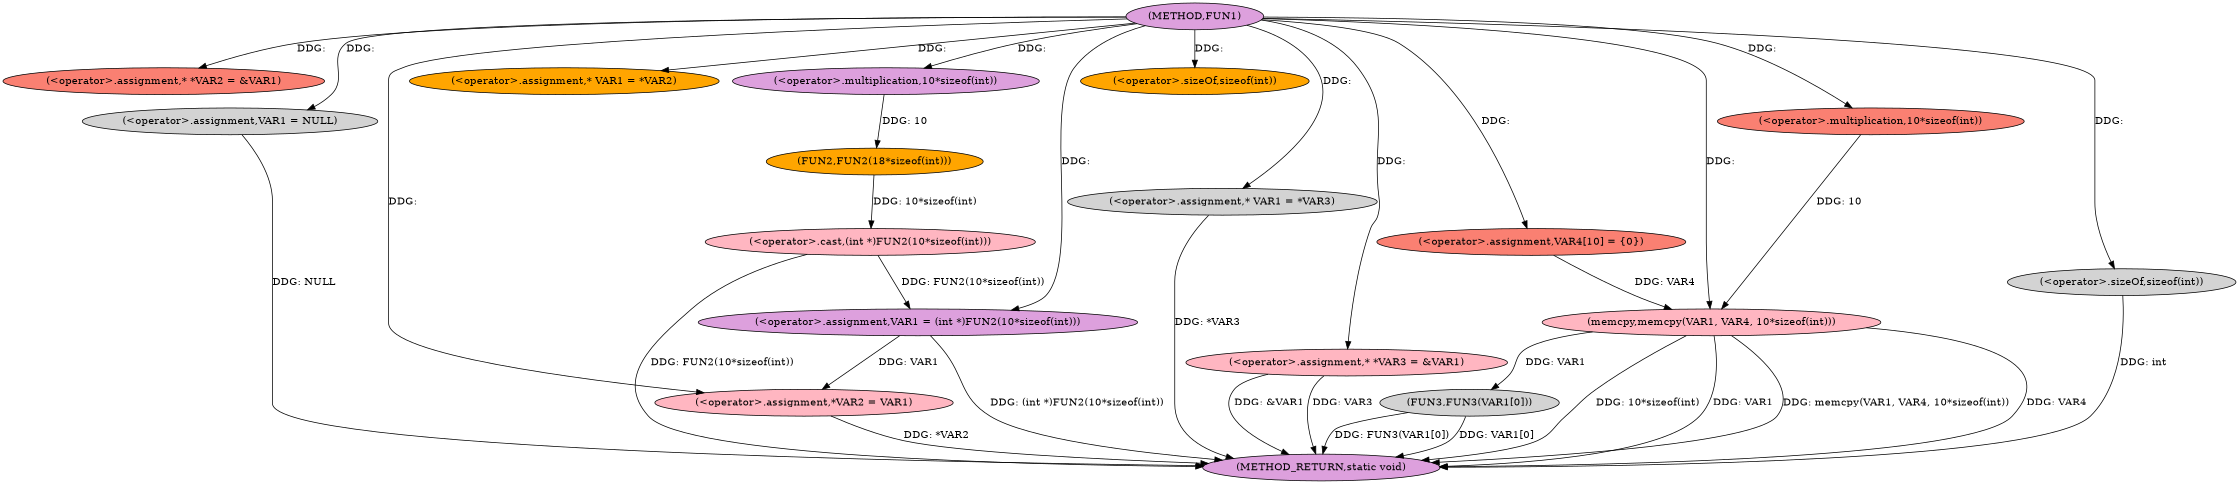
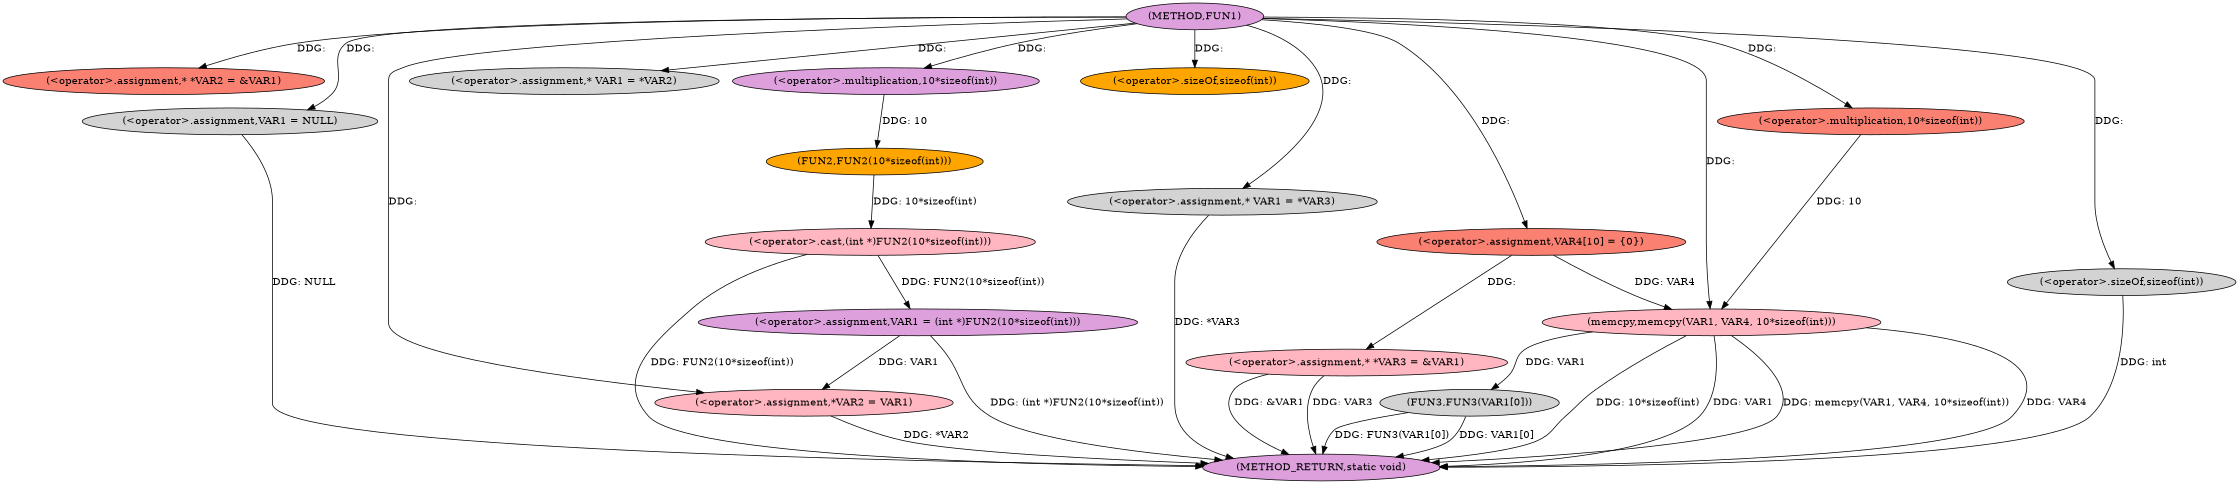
node "(<operator>.assignment,* VAR1 = *VAR2)": fillcolor orange -> lightgrey
edge "(METHOD,FUN1)" -> "(<operator>.assignment,* *VAR3 = &VAR1)": now "(<operator>.assignment,VAR4[10] = {0})" -> "(<operator>.assignment,* *VAR3 = &VAR1)"
edge "(METHOD,FUN1)" -> "(<operator>.assignment,VAR1 = (int *)FUN2(10*sizeof(int)))": removed, label "DDG:"
node "(FUN2,FUN2(18*sizeof(int)))": label "(FUN2,FUN2(18*sizeof(int)))" -> "(FUN2,FUN2(10*sizeof(int)))"
